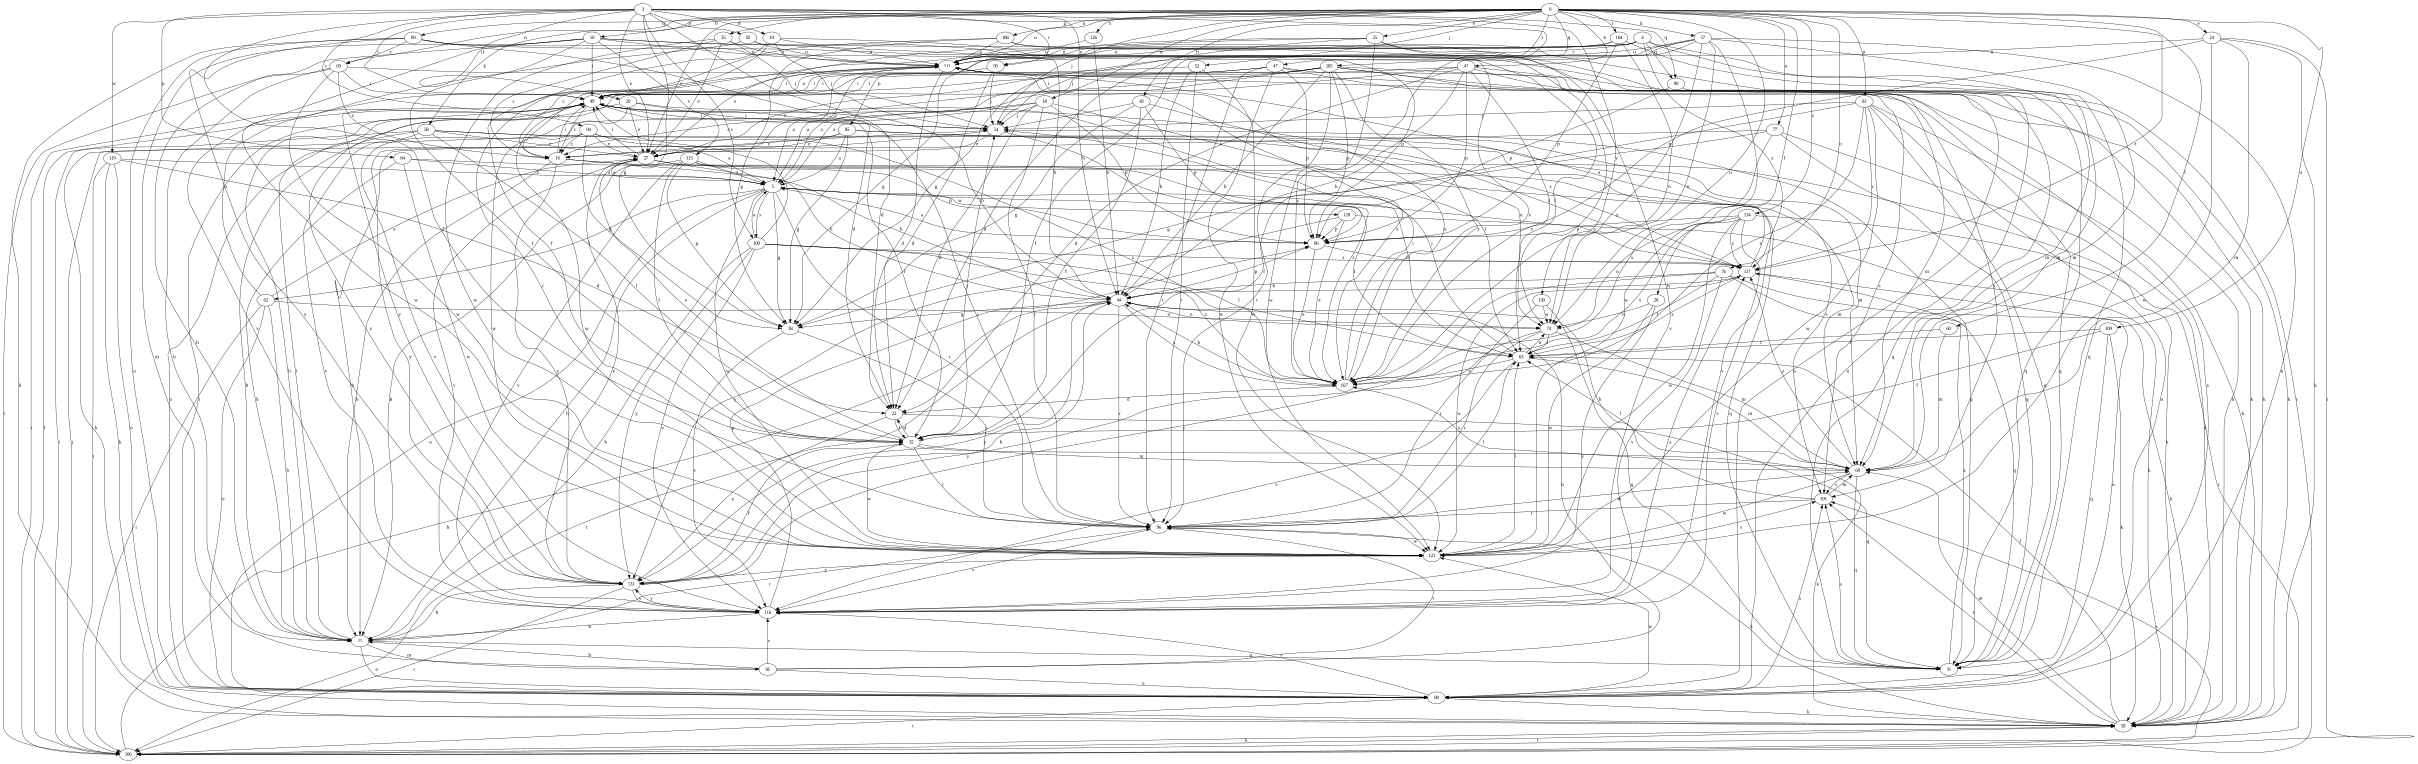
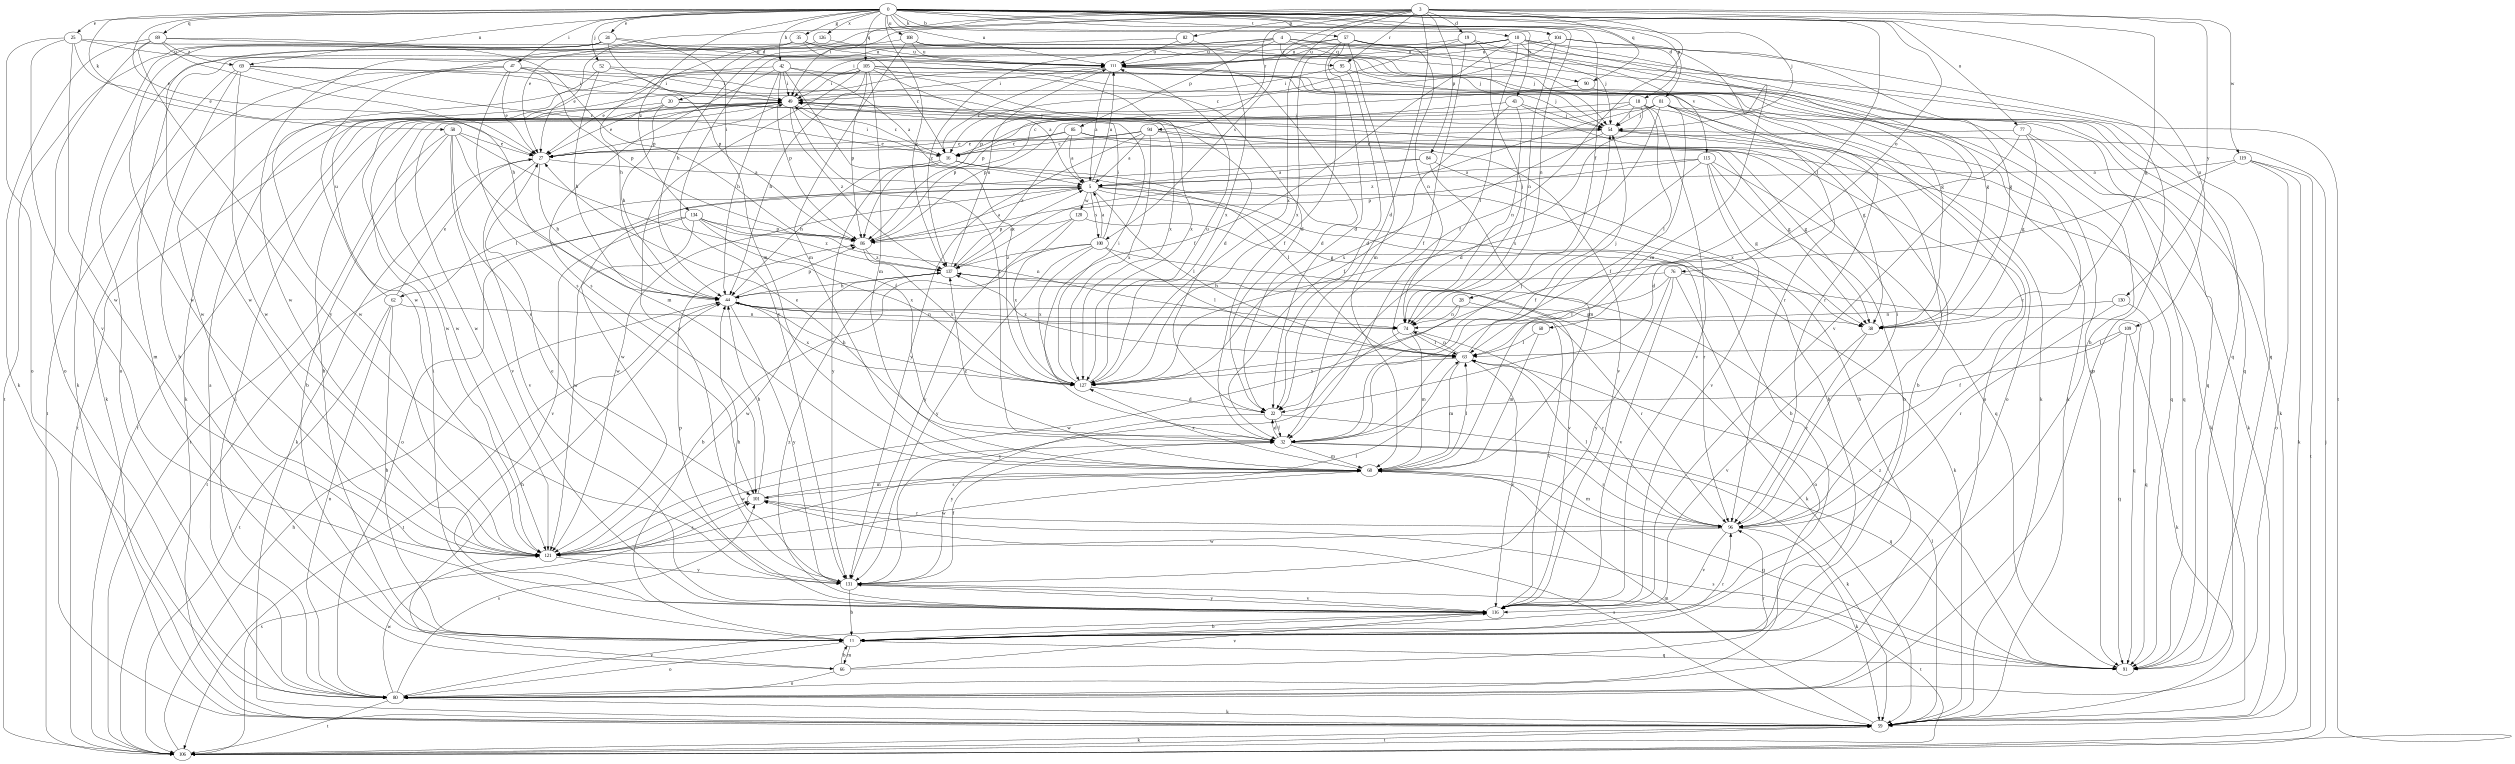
edge "49" -> "111": removed, label "u"
node "827": label "827" -> "127"
